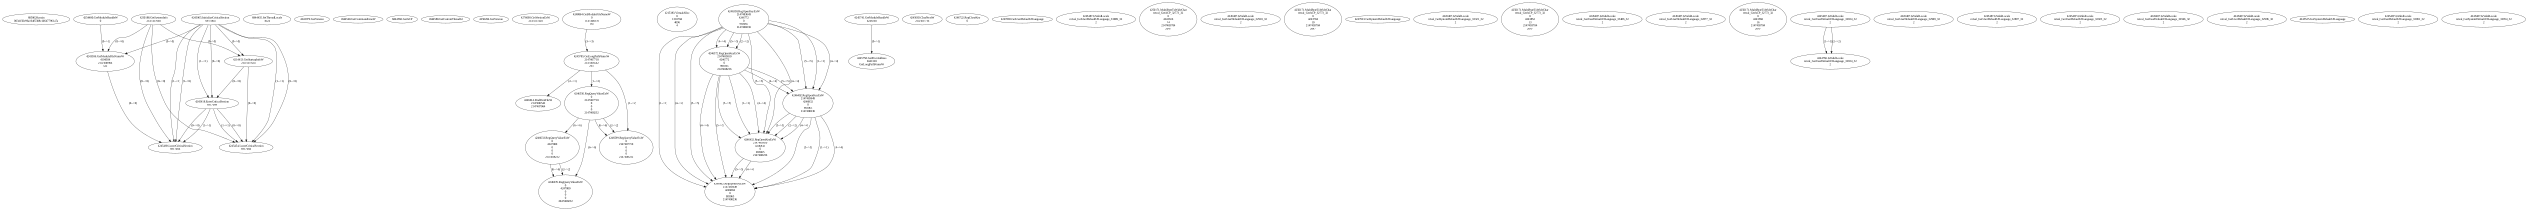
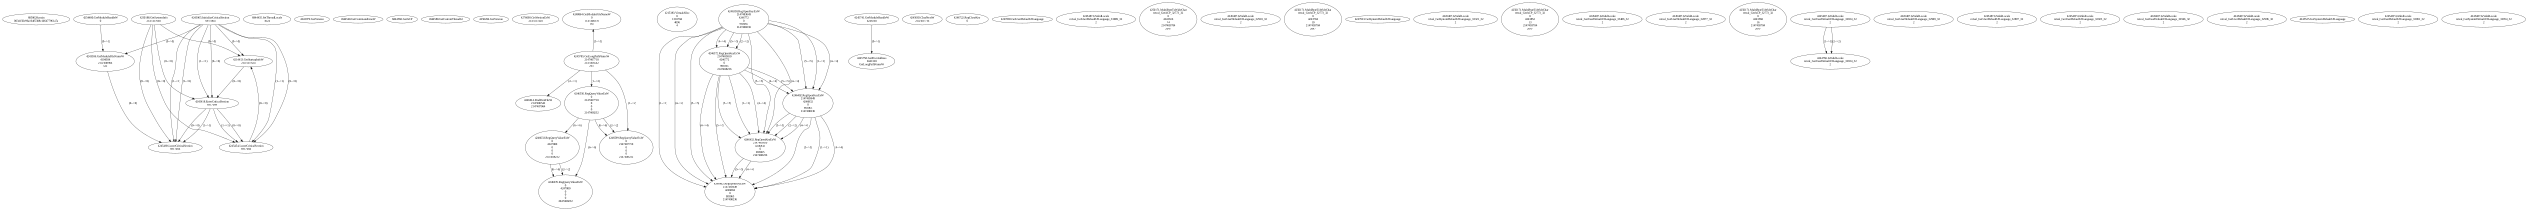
edge "4250188.GetSystemInfo 2147417660" -> "4243306.GetModuleFileNameW 4194304 2147408904 522": now "4250188.GetSystemInfo 2147417660" -> "4245418.EnterCriticalSection 6917004"
edge "4248064.GetModuleFileNameW 0 2147408370 261" -> "4245785.GetLongPathNameW 2147407710 2147406542 261": reversed
edge "4214413.GetStartupInfoW 2147417624" -> "4245454.LeaveCriticalSection 6917004": reversed
